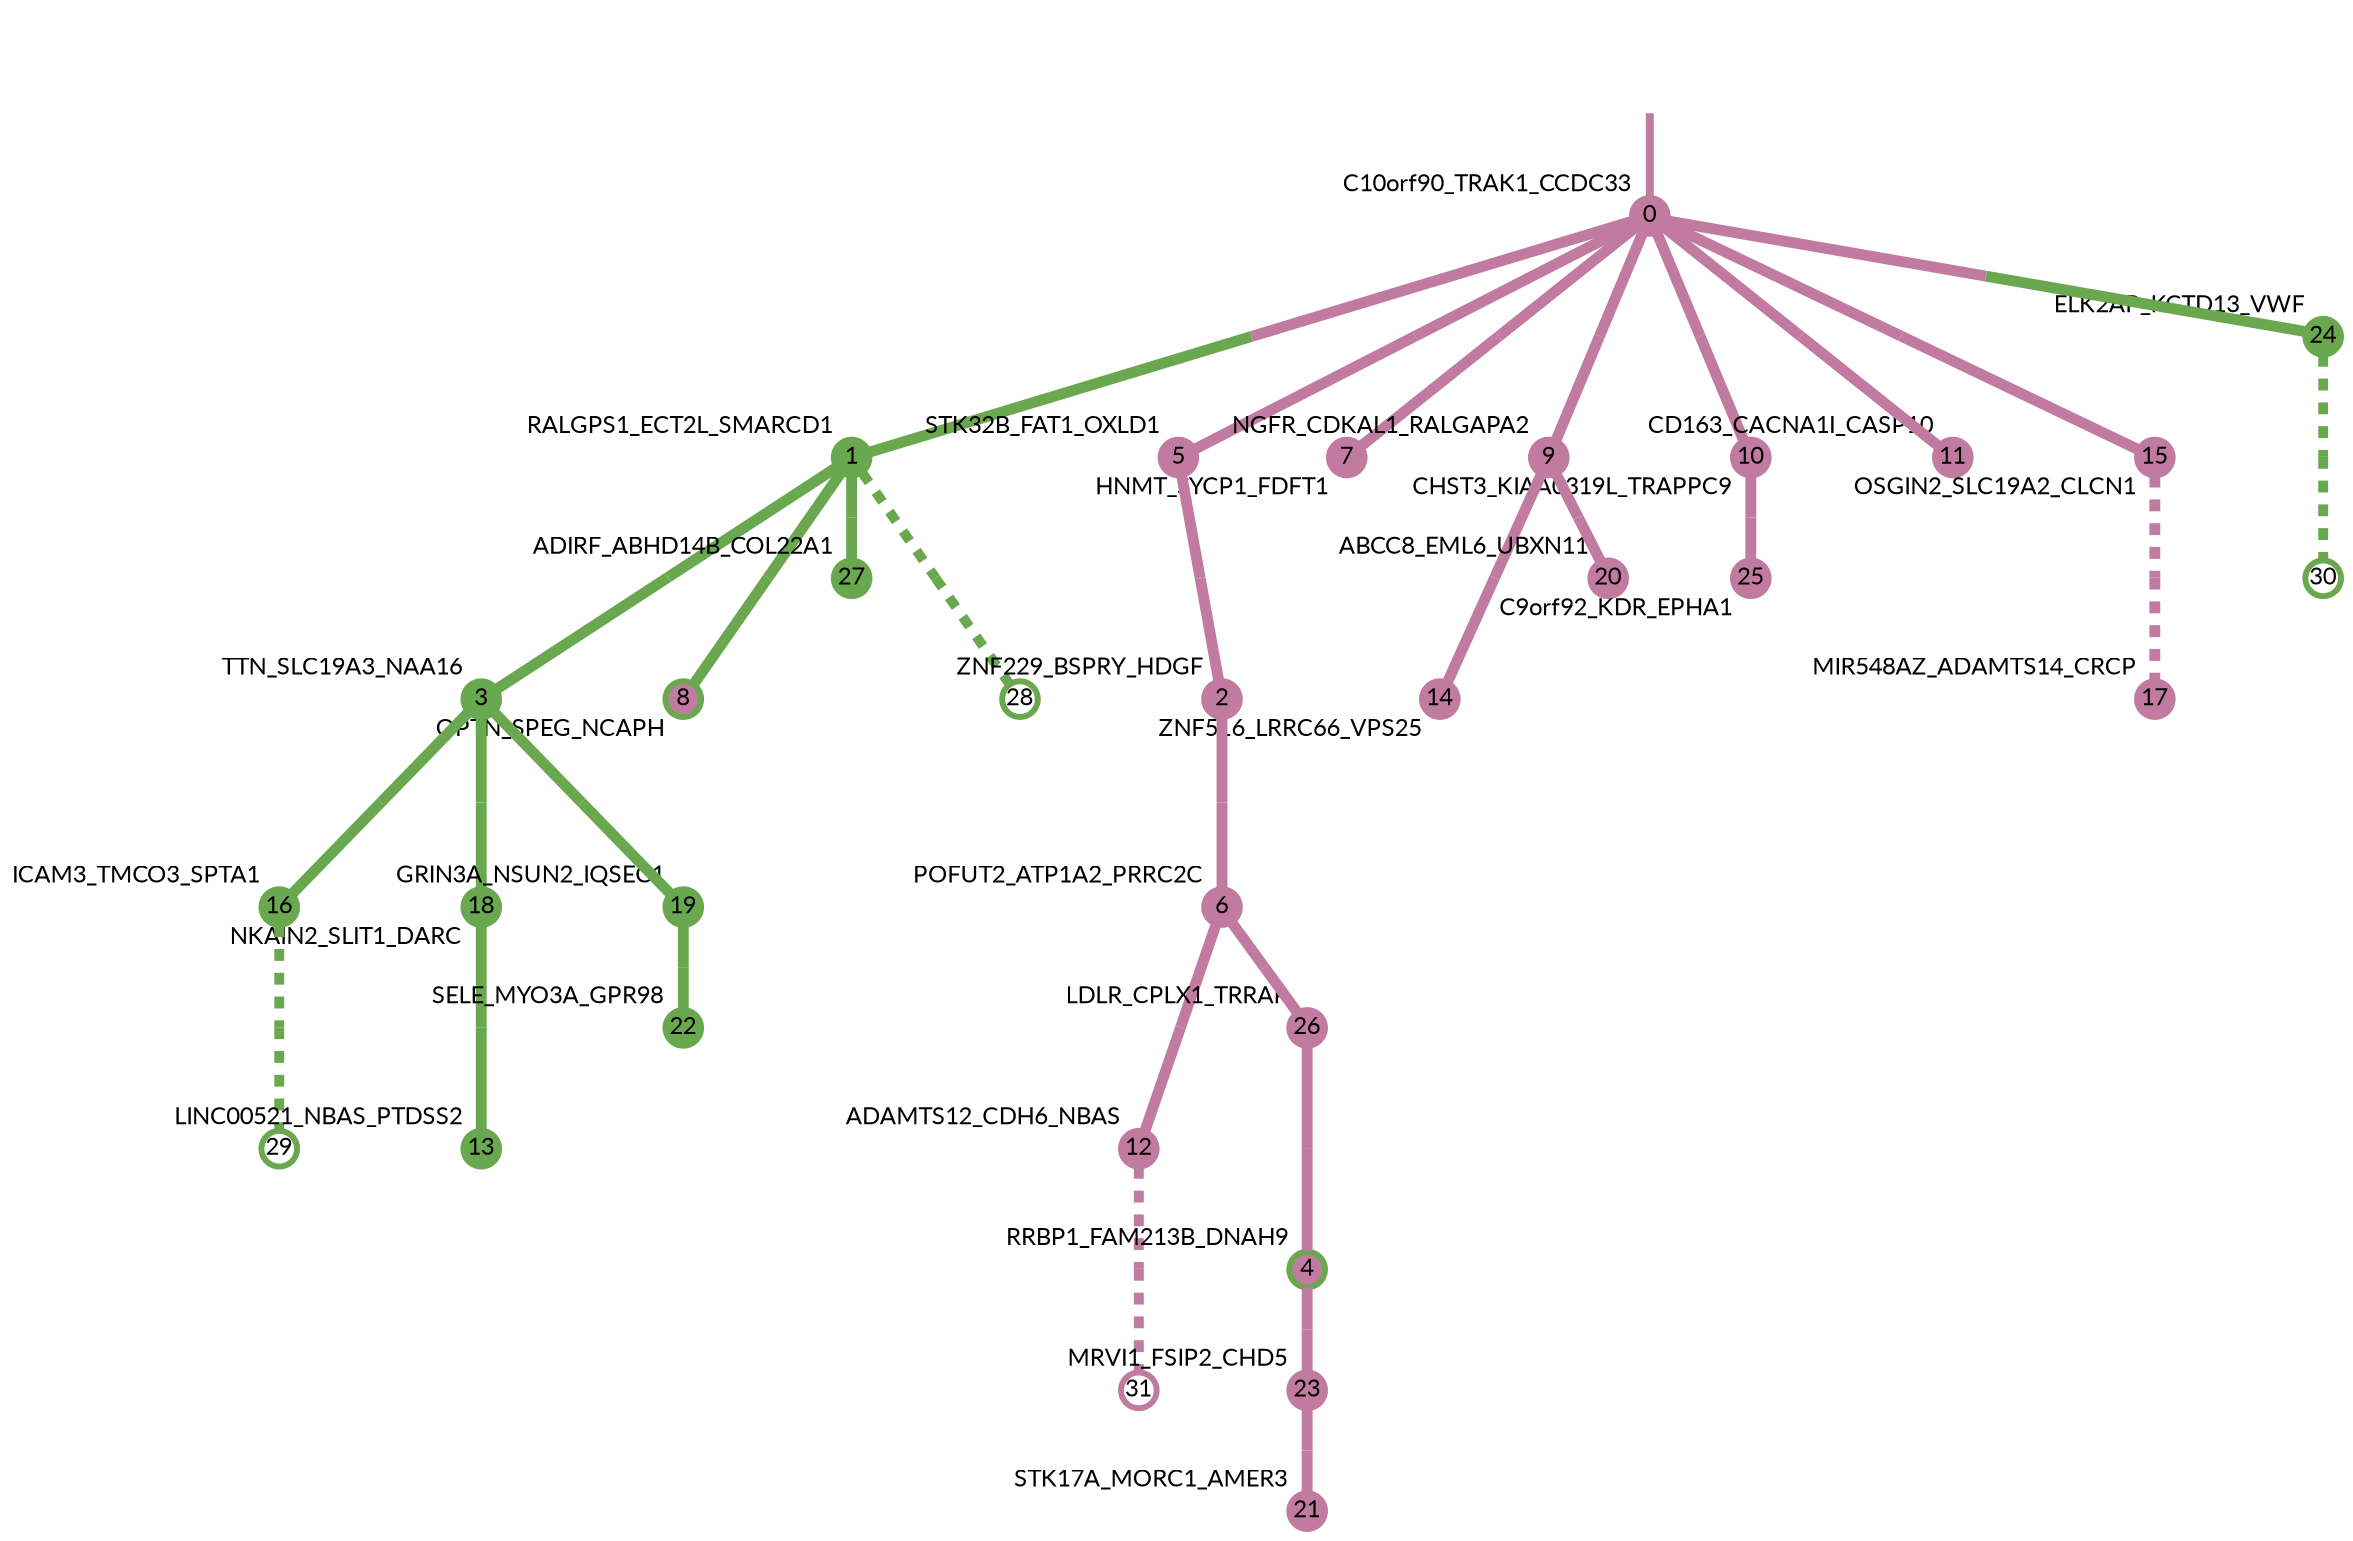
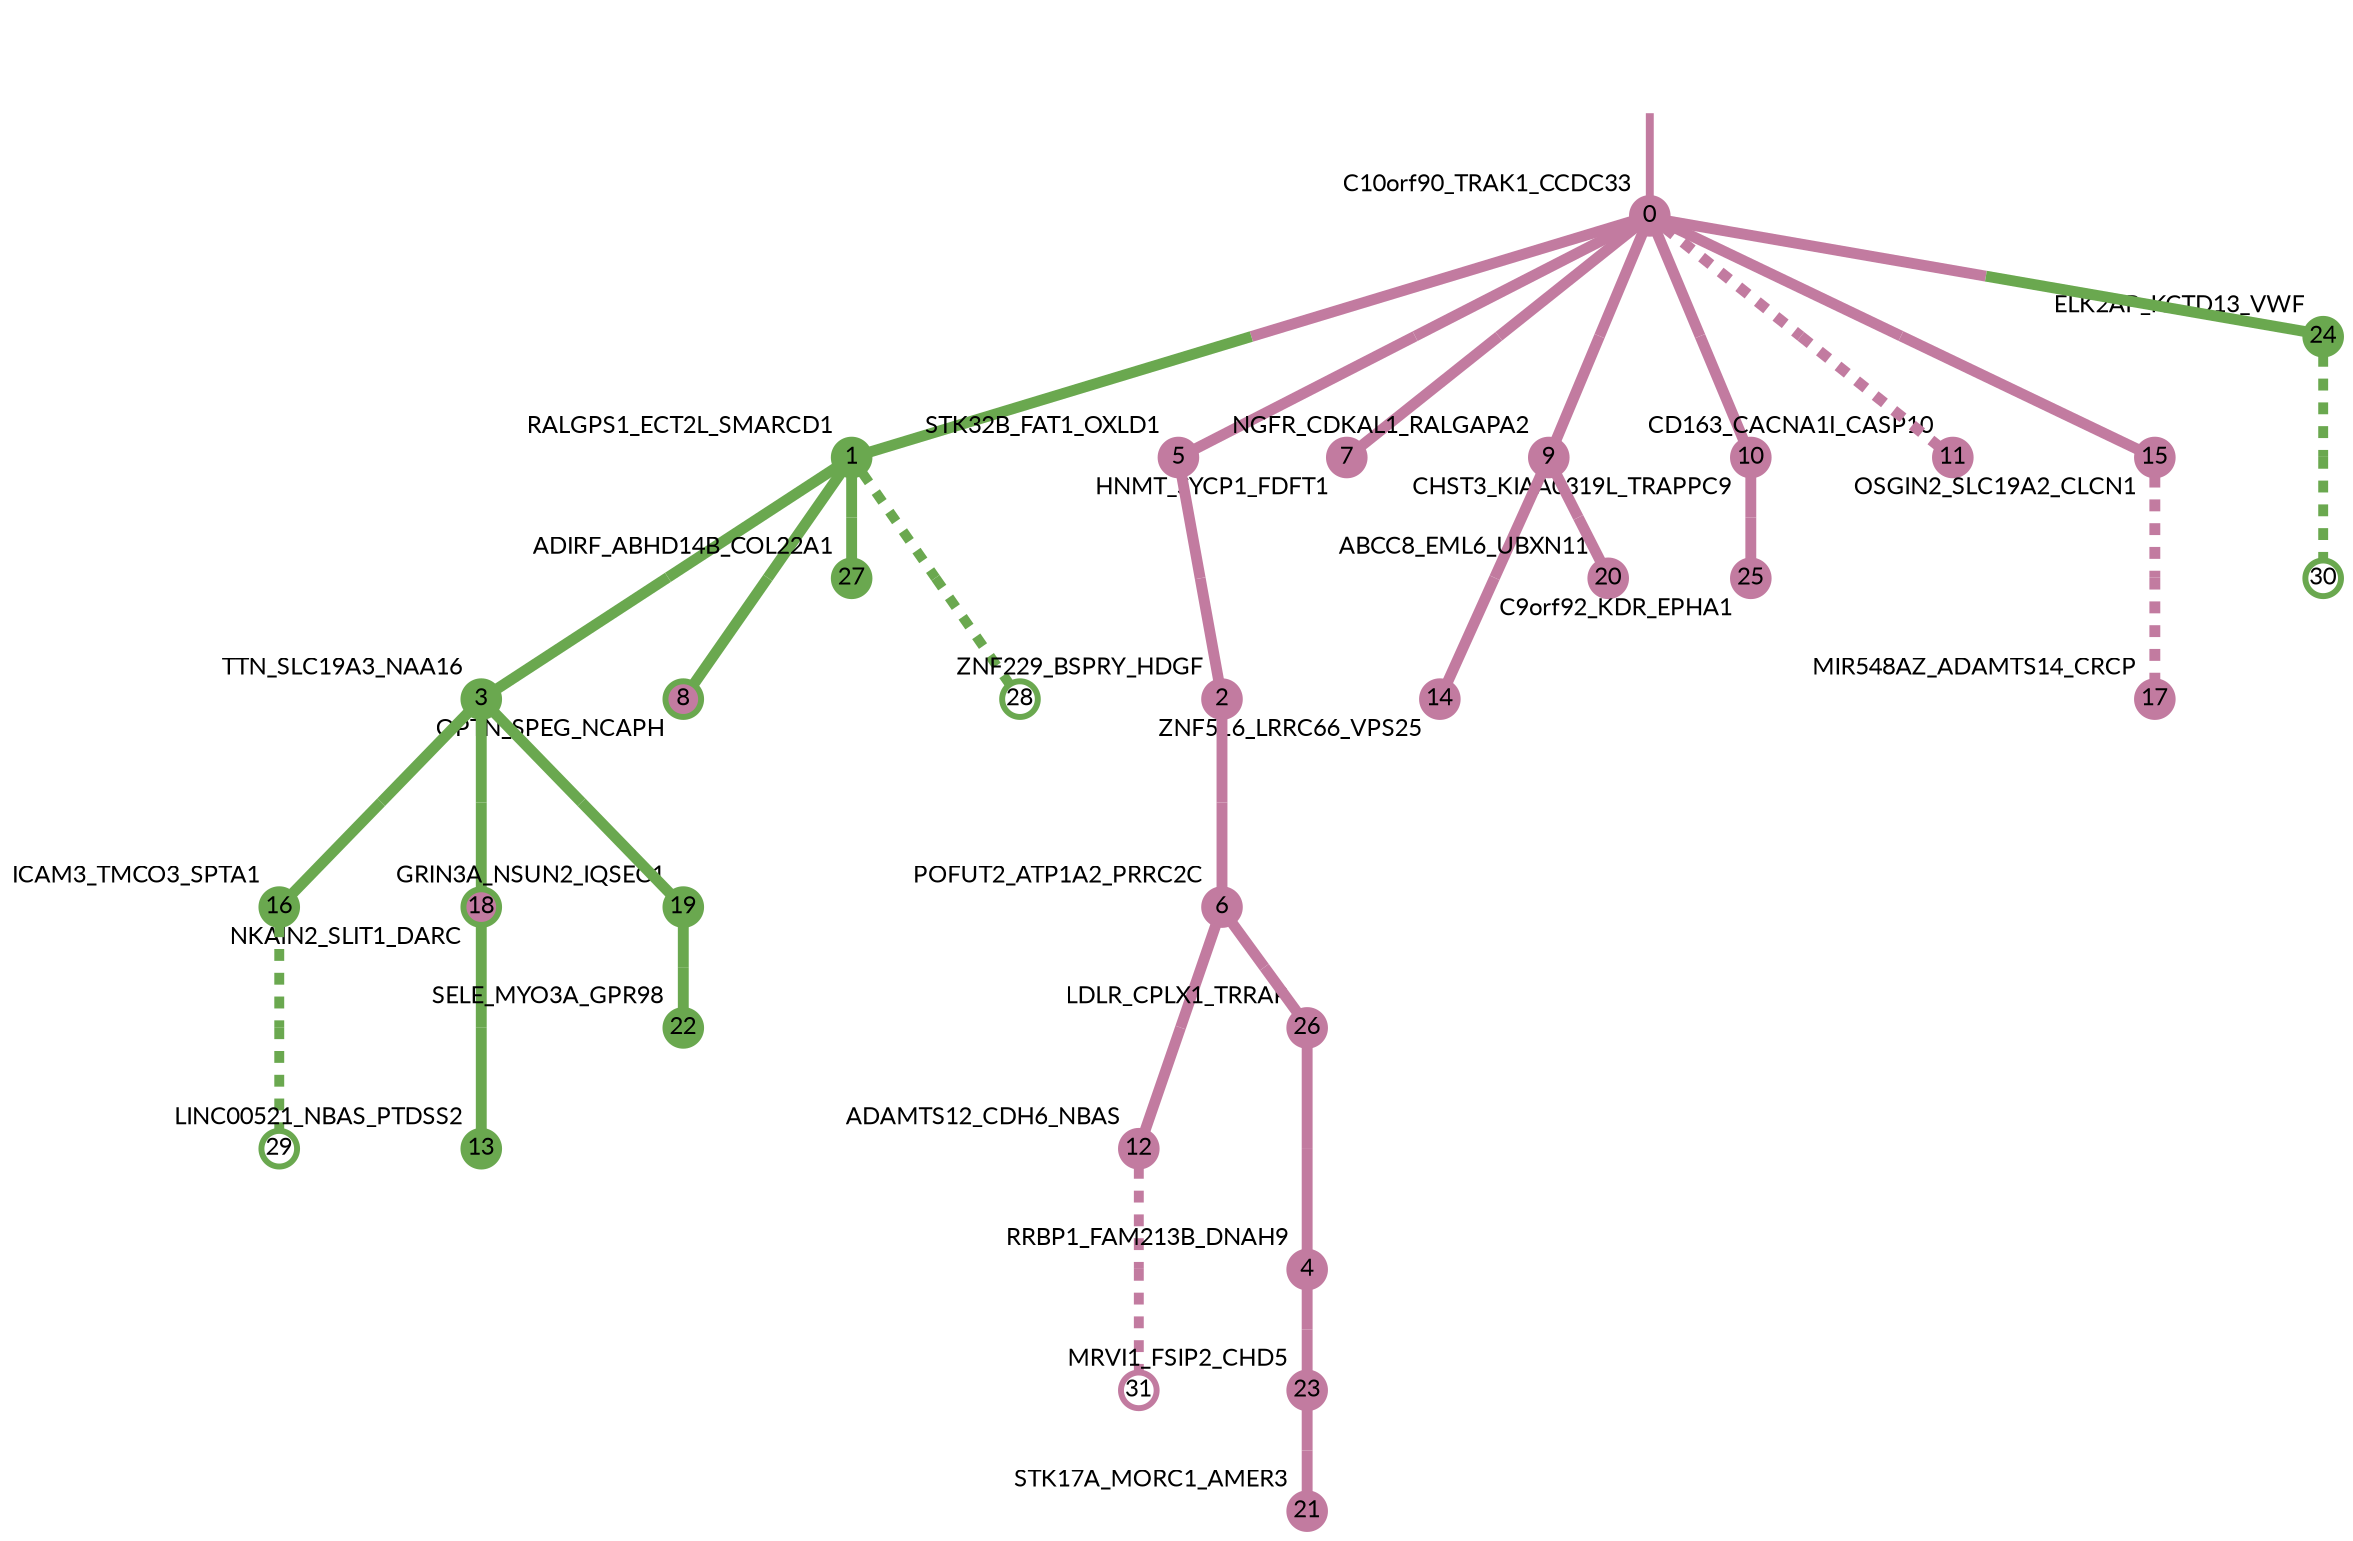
edge "0 C10orf90_TRAK1_CCDC33" -> "11 CD163_CACNA1I_CASP10": style solid -> dashed
node "18 NKAIN2_SLIT1_DARC": fillcolor #6aa84fff -> #c27ba0ff
node "4 RRBP1_FAM213B_DNAH9": color #6aa84fff -> #c27ba0ff
